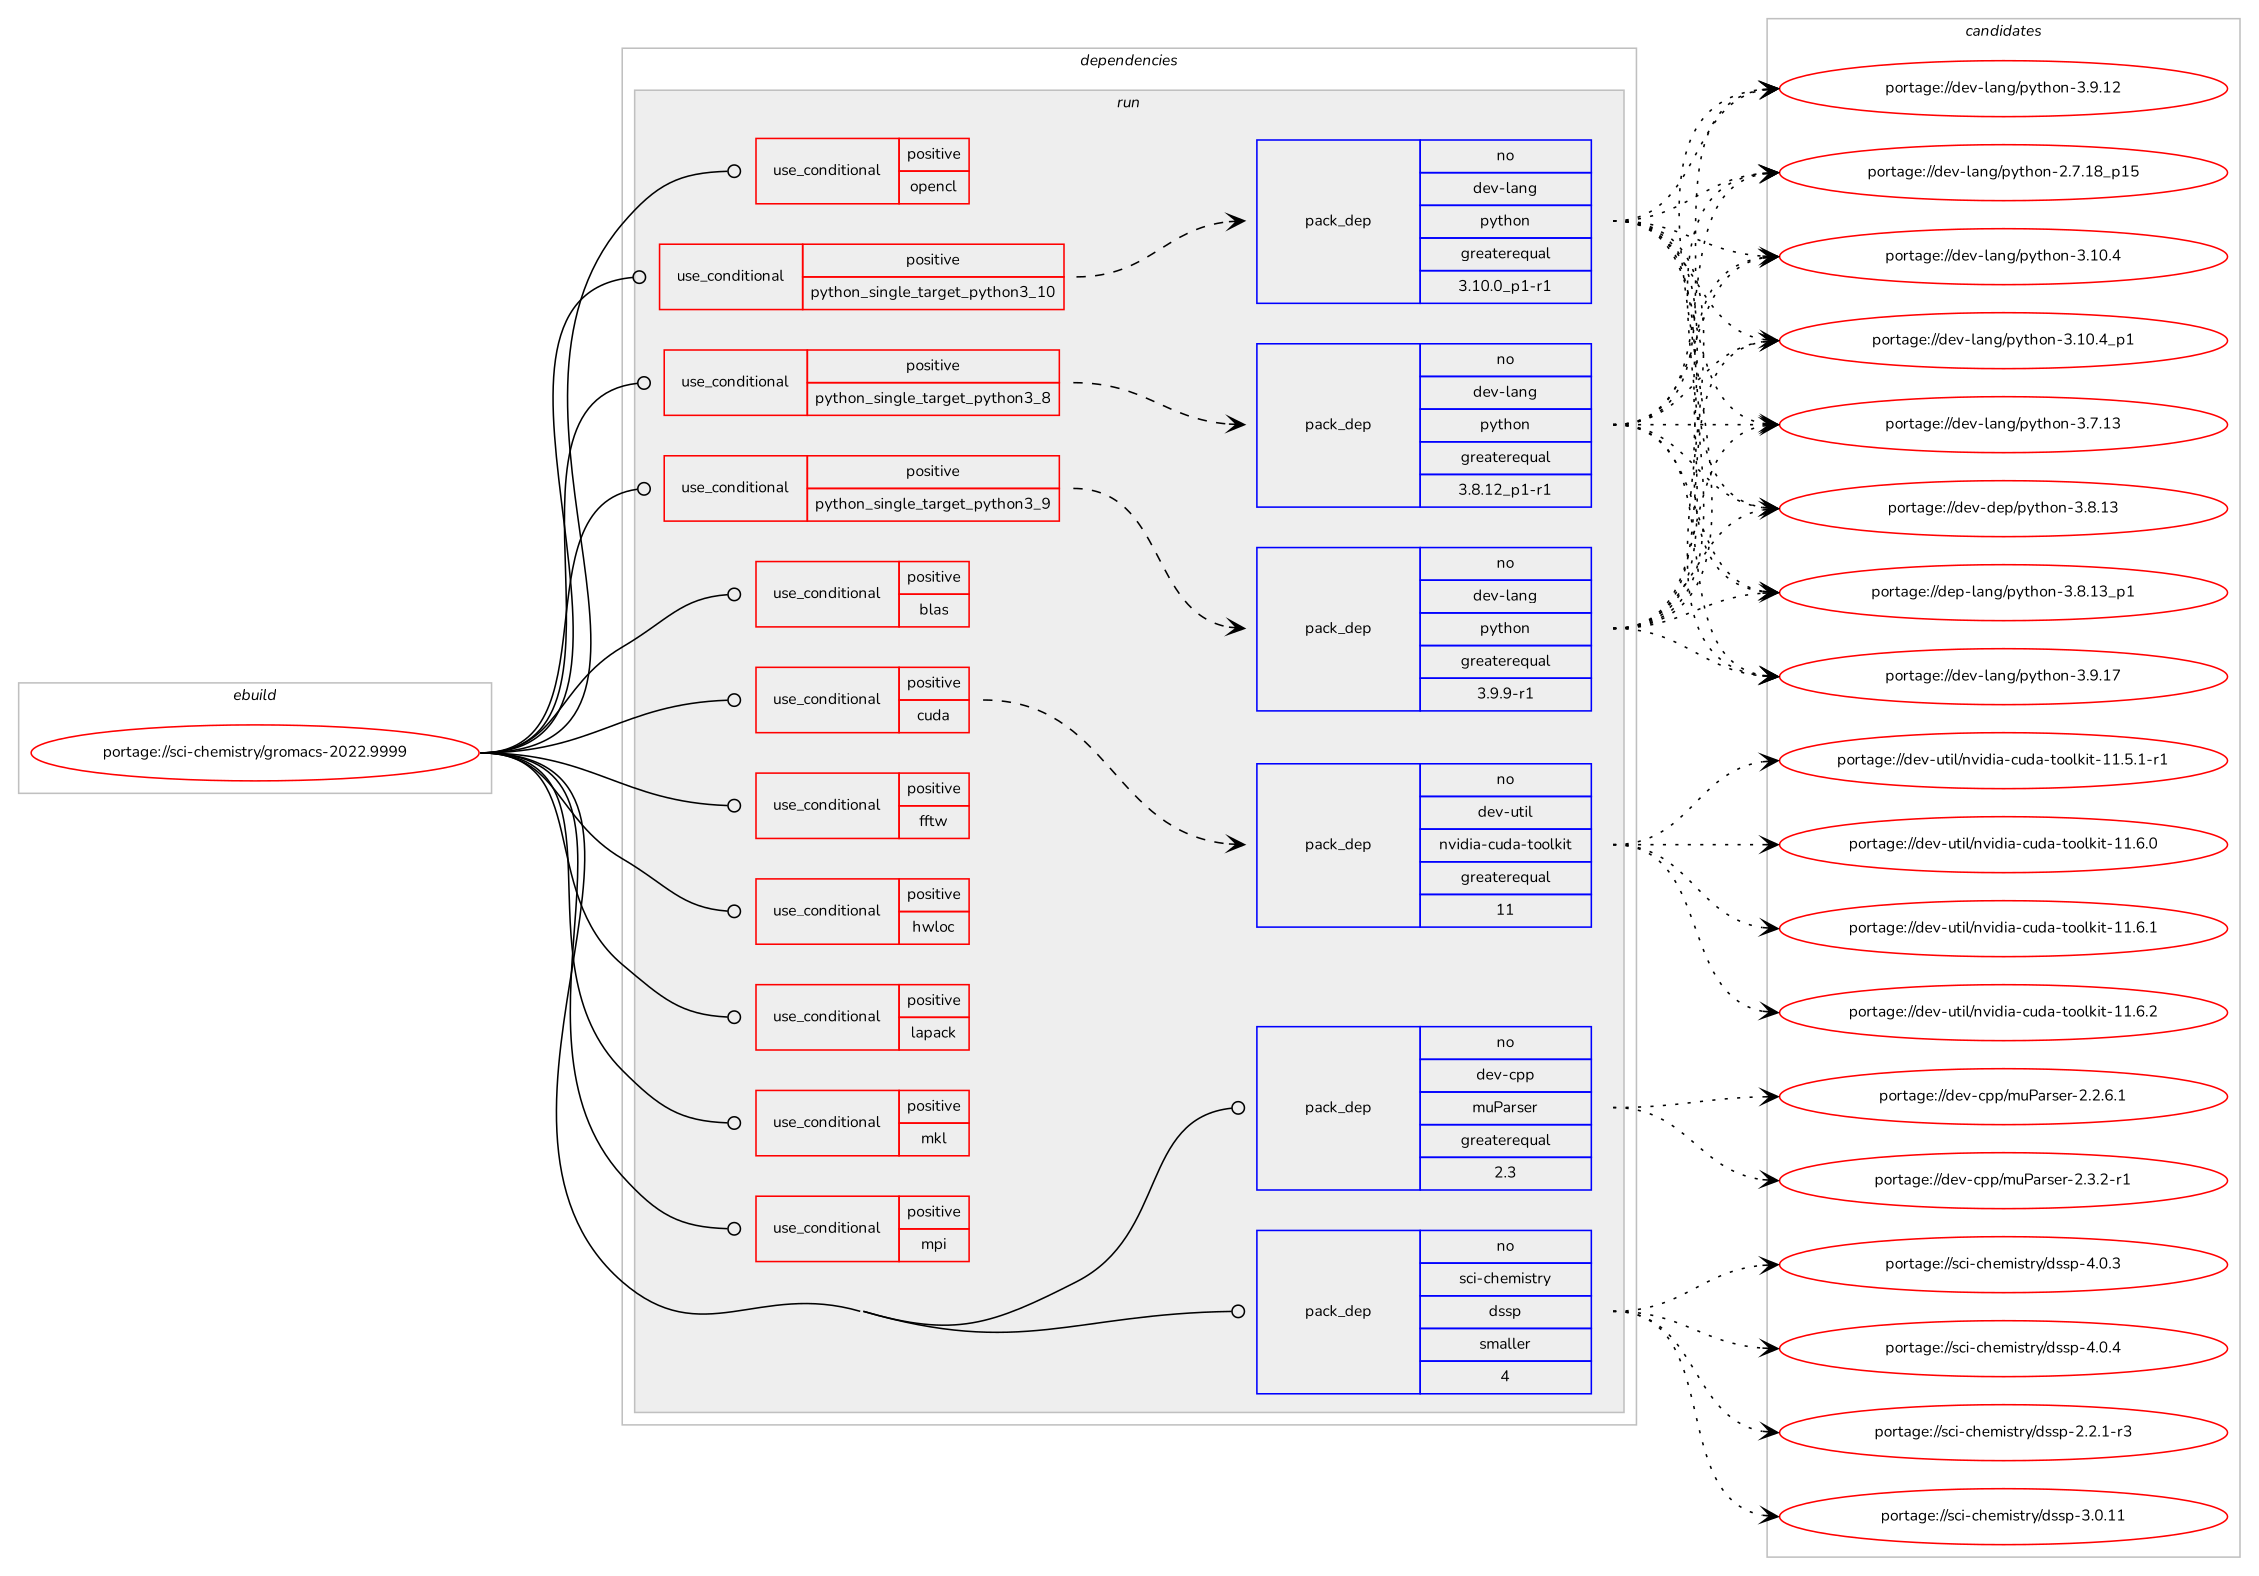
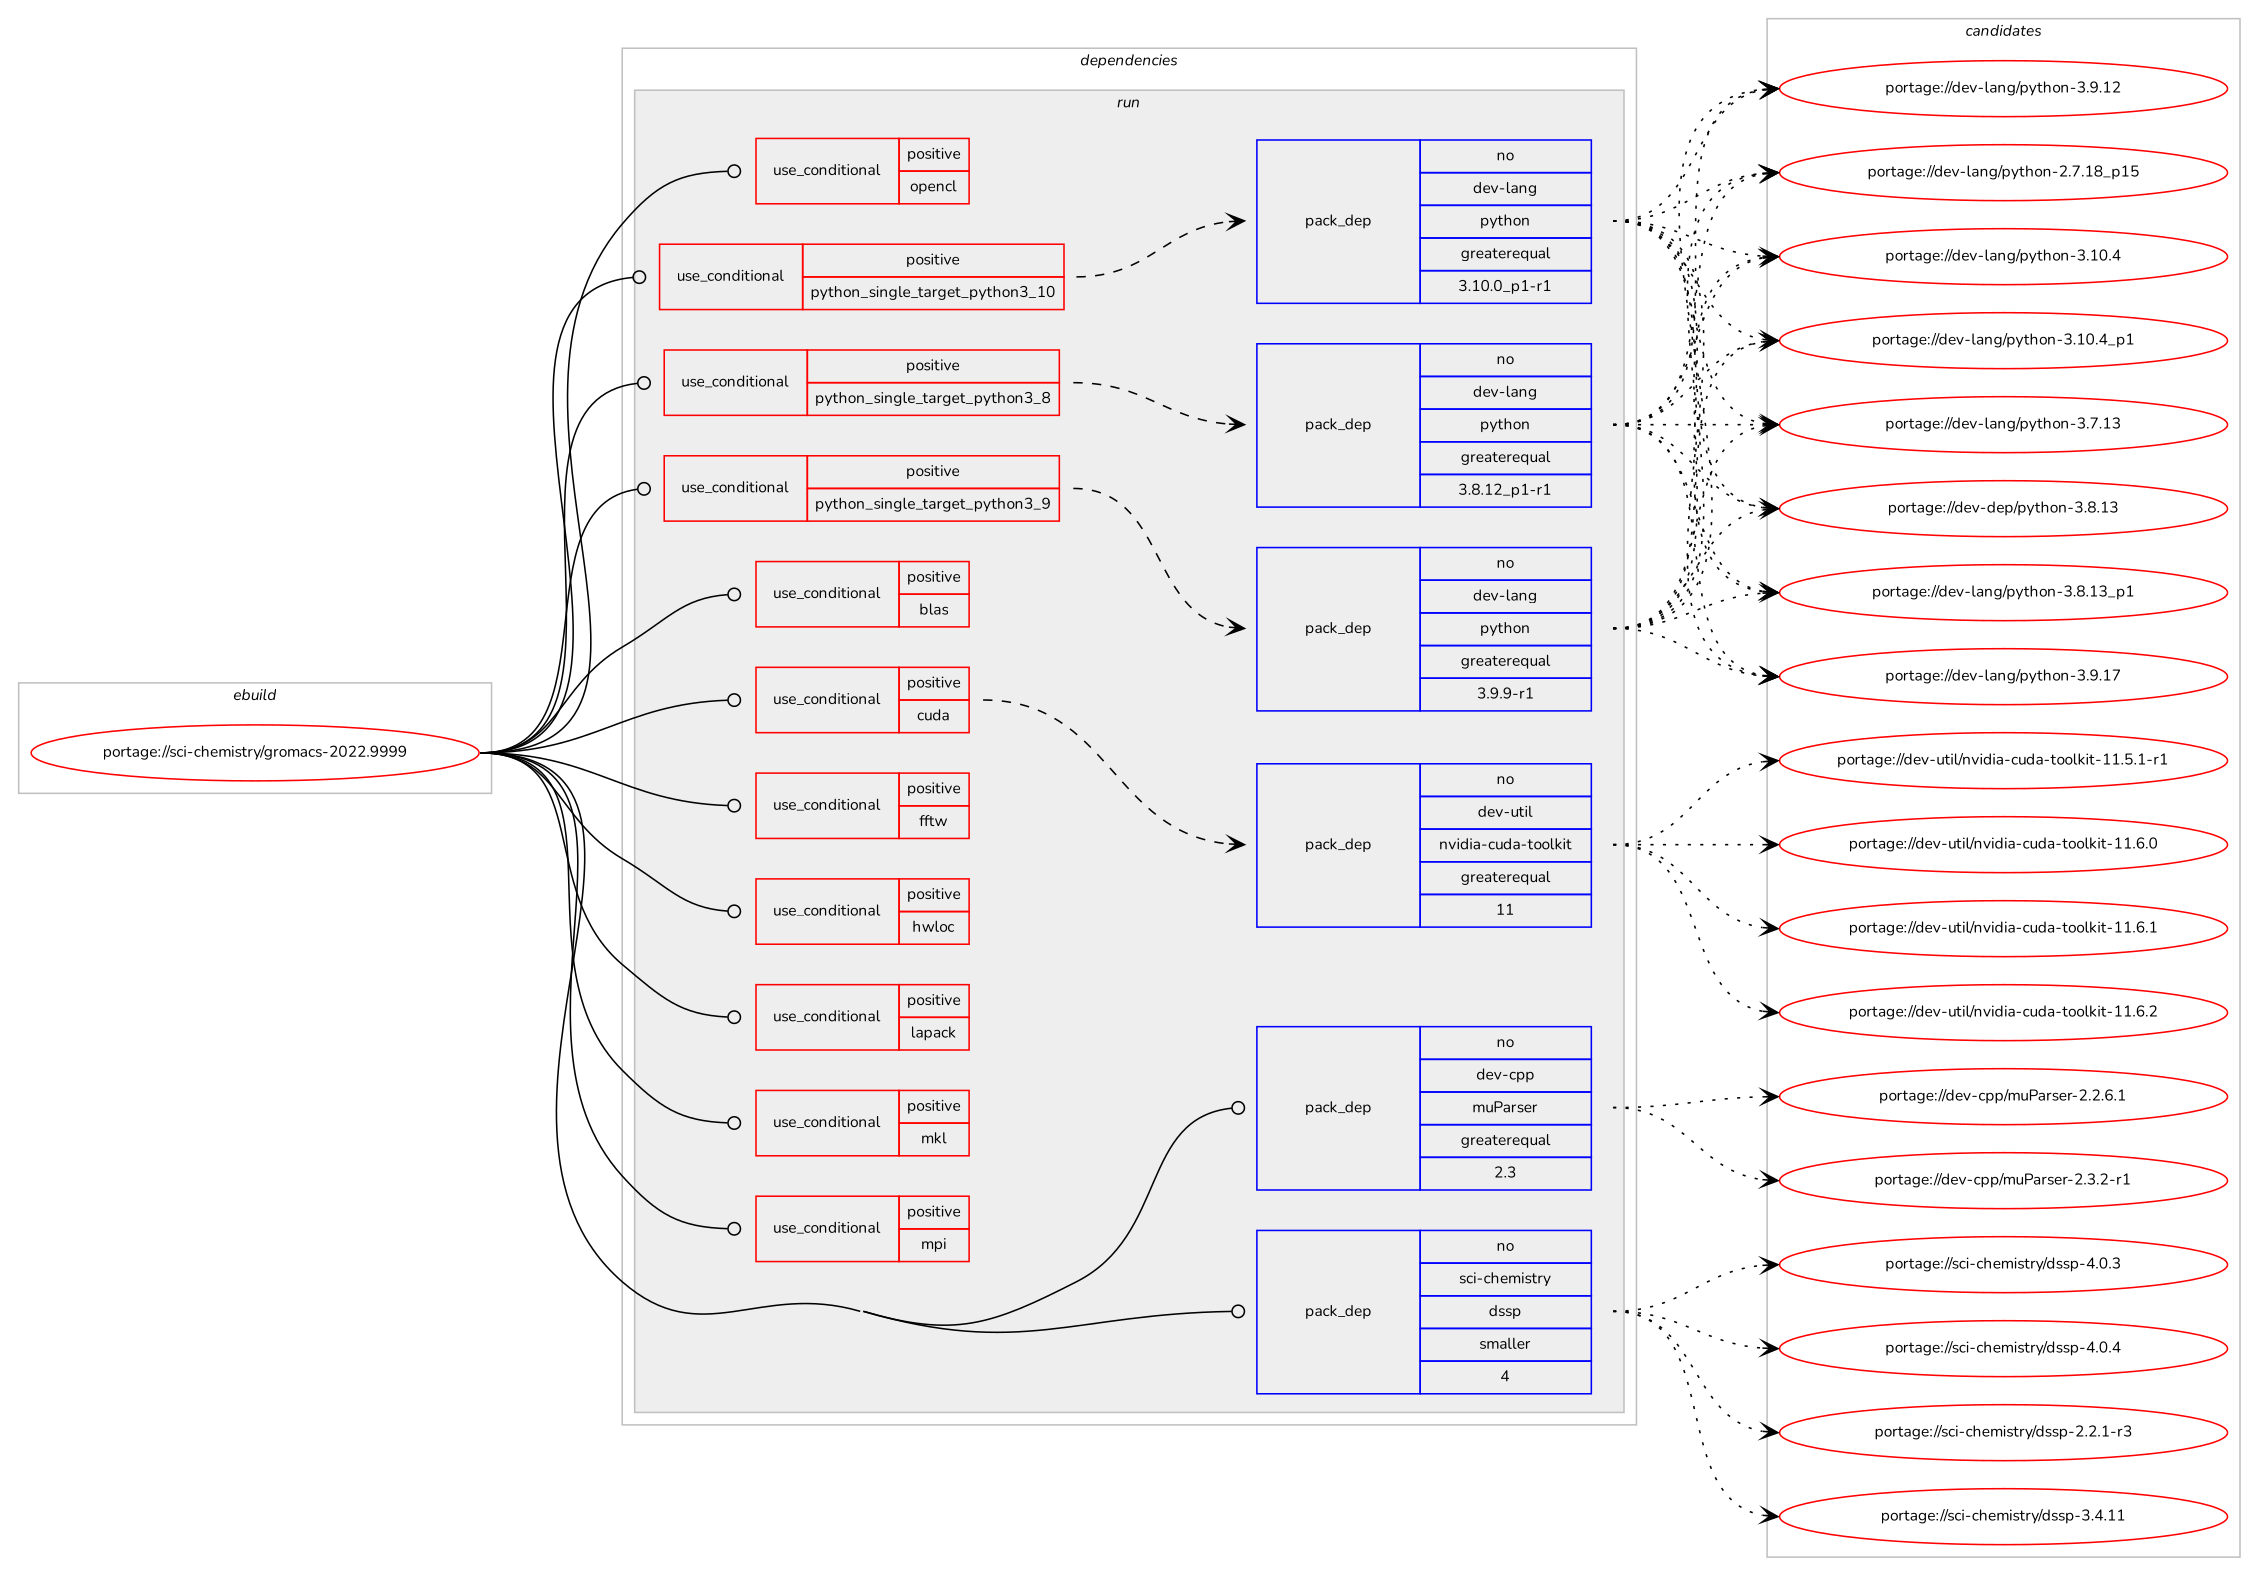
node "portage://dep-lang/python-3.8.13_p1": label "portage://dep-lang/python-3.8.13_p1" -> "portage://dev-lang/python-3.8.13_p1"
node "portage://sci-chemistry/dssp-3.0.11": label "portage://sci-chemistry/dssp-3.0.11" -> "portage://sci-chemistry/dssp-3.4.11"
